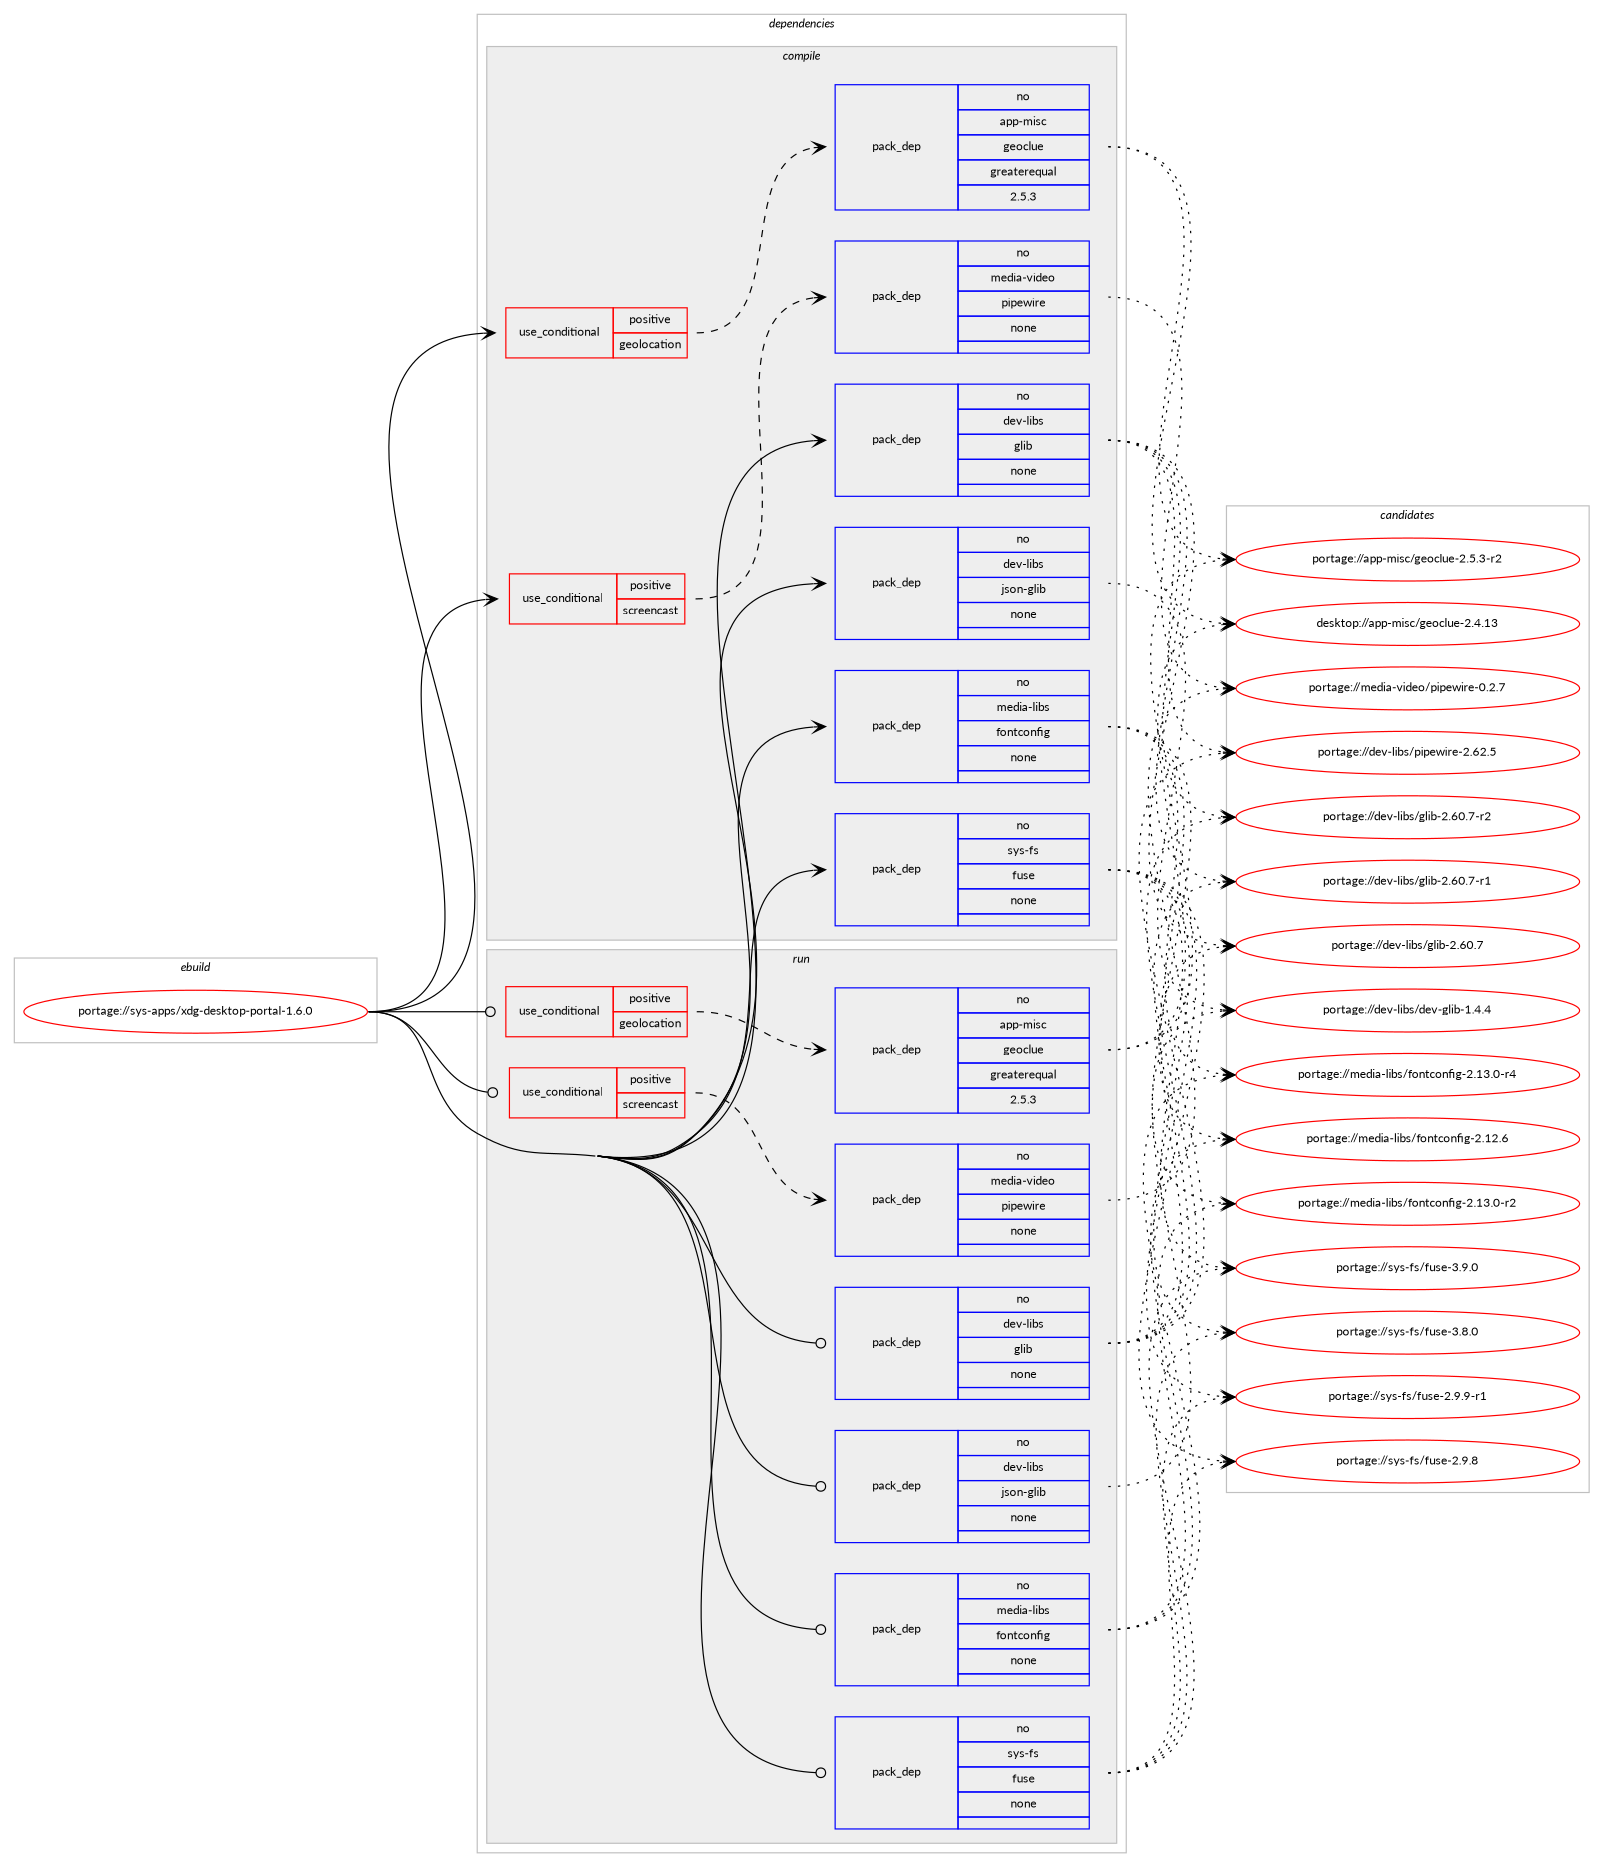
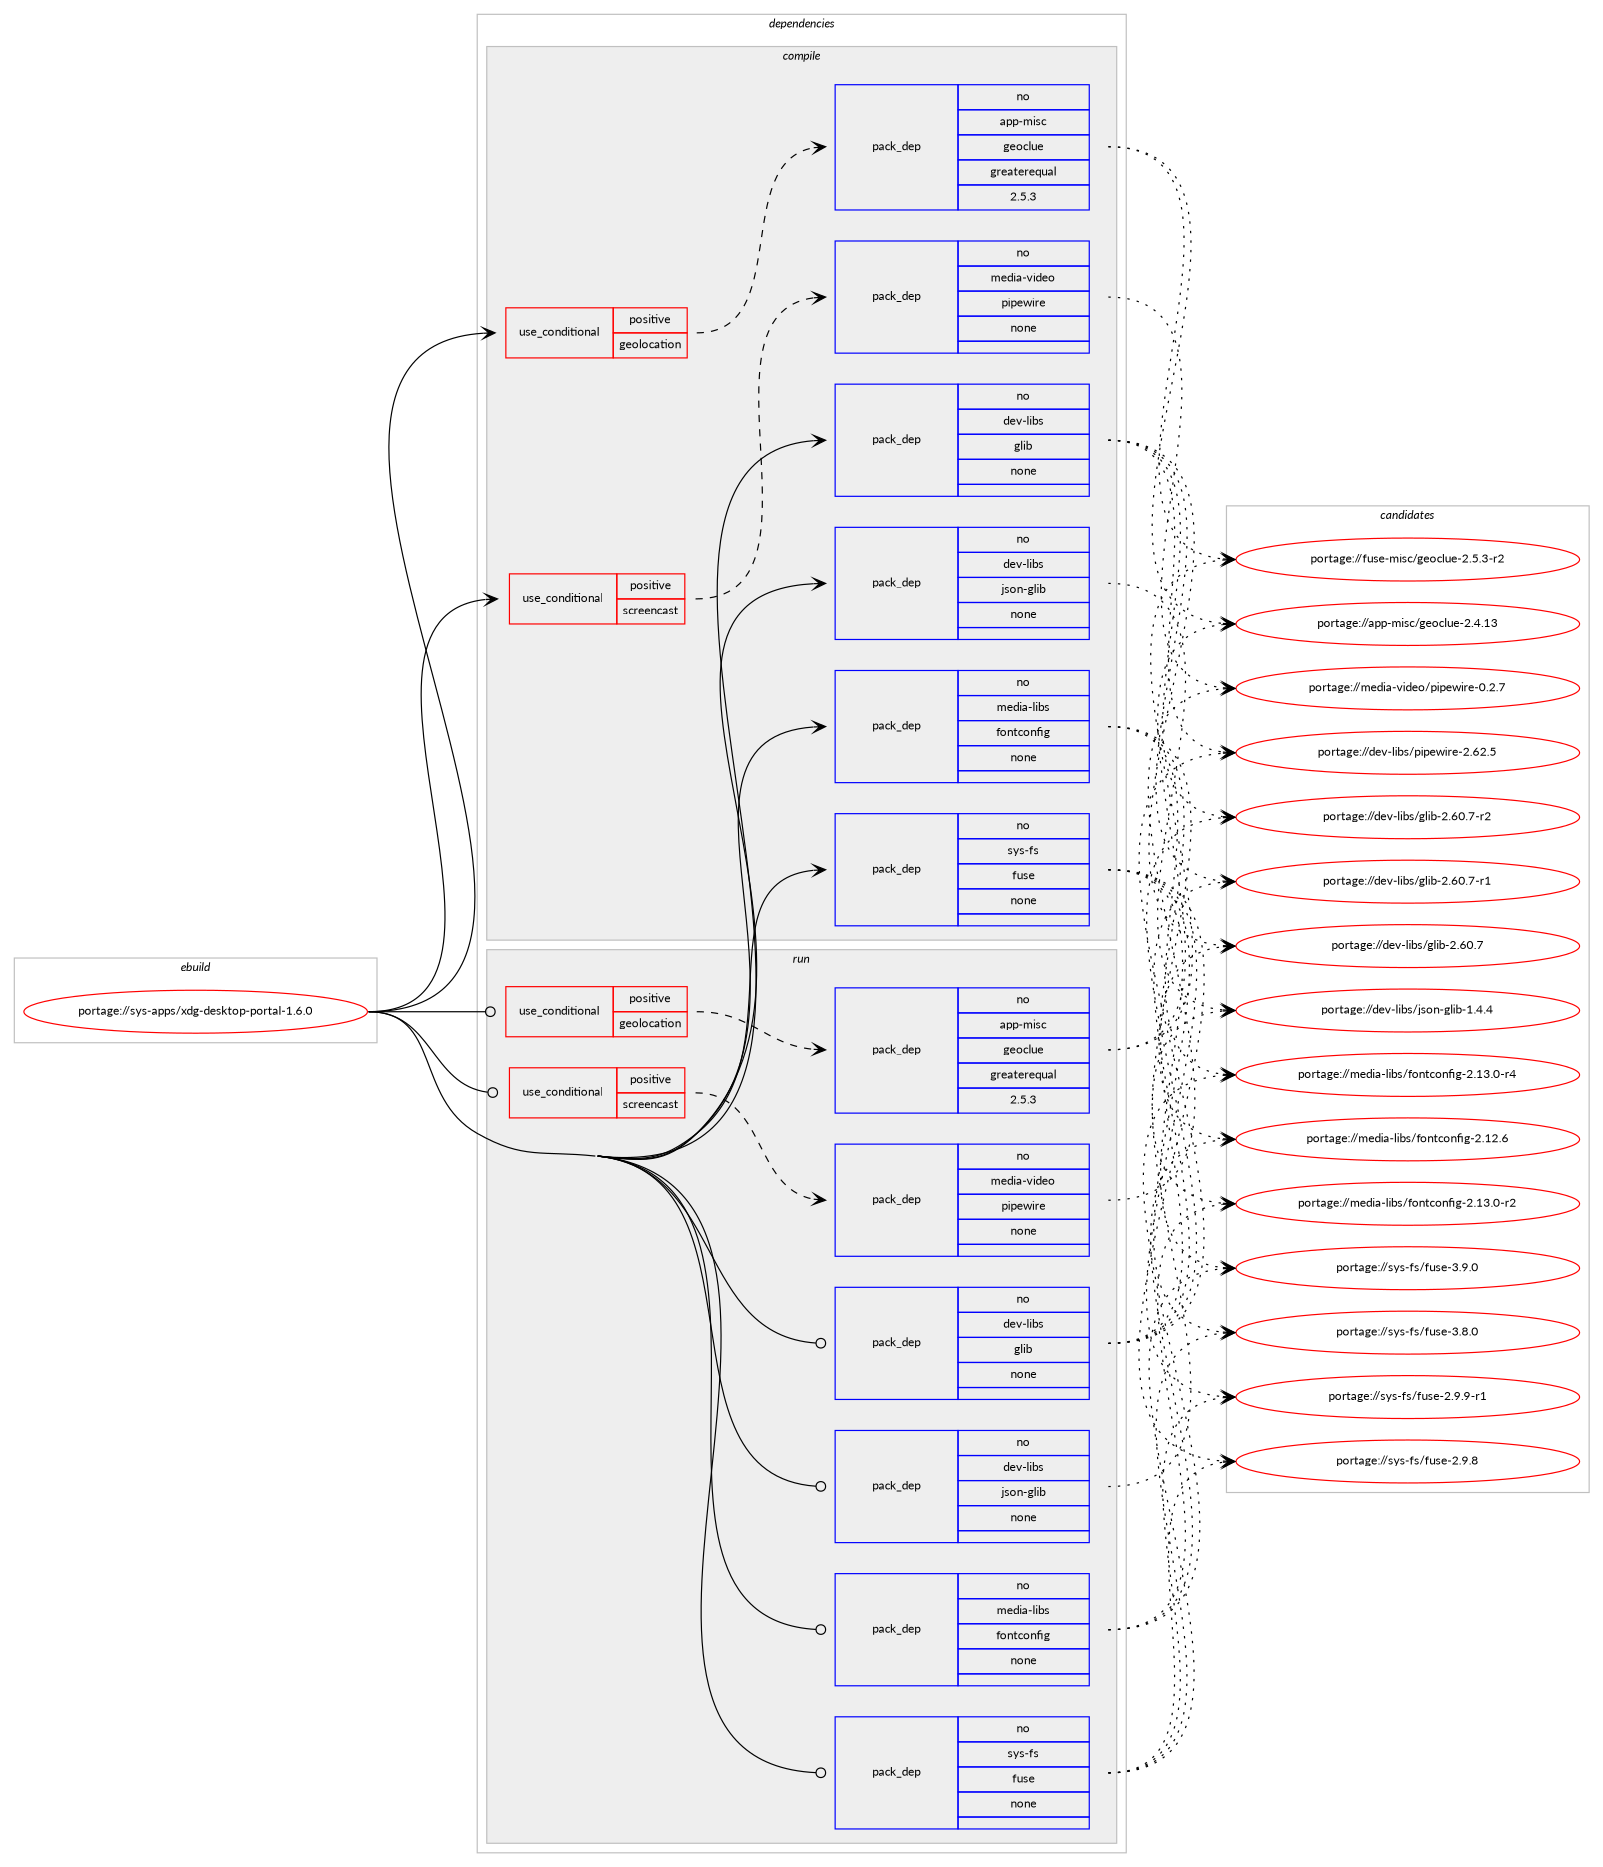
node "portage://app-misc/geoclue-2.5.3-r2": label "portage://app-misc/geoclue-2.5.3-r2" -> "portage://fuse-misc/geoclue-2.5.3-r2"
node "desktop://app-misc/geoclue-2.4.13": label "desktop://app-misc/geoclue-2.4.13" -> "portage://app-misc/geoclue-2.4.13"
node "portage://dev-libs/dev-glib-1.4.4": label "portage://dev-libs/dev-glib-1.4.4" -> "portage://dev-libs/json-glib-1.4.4"
